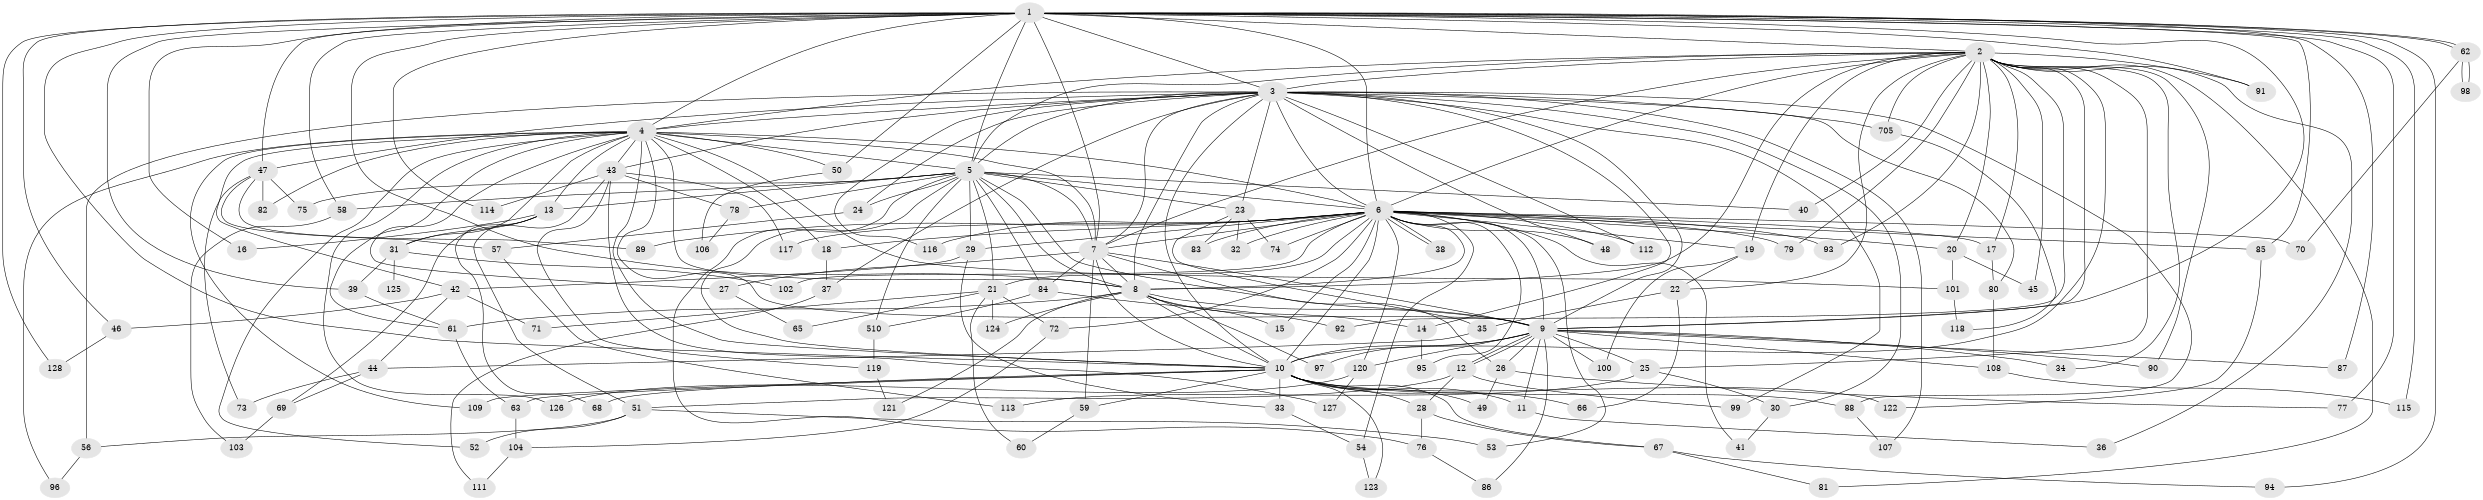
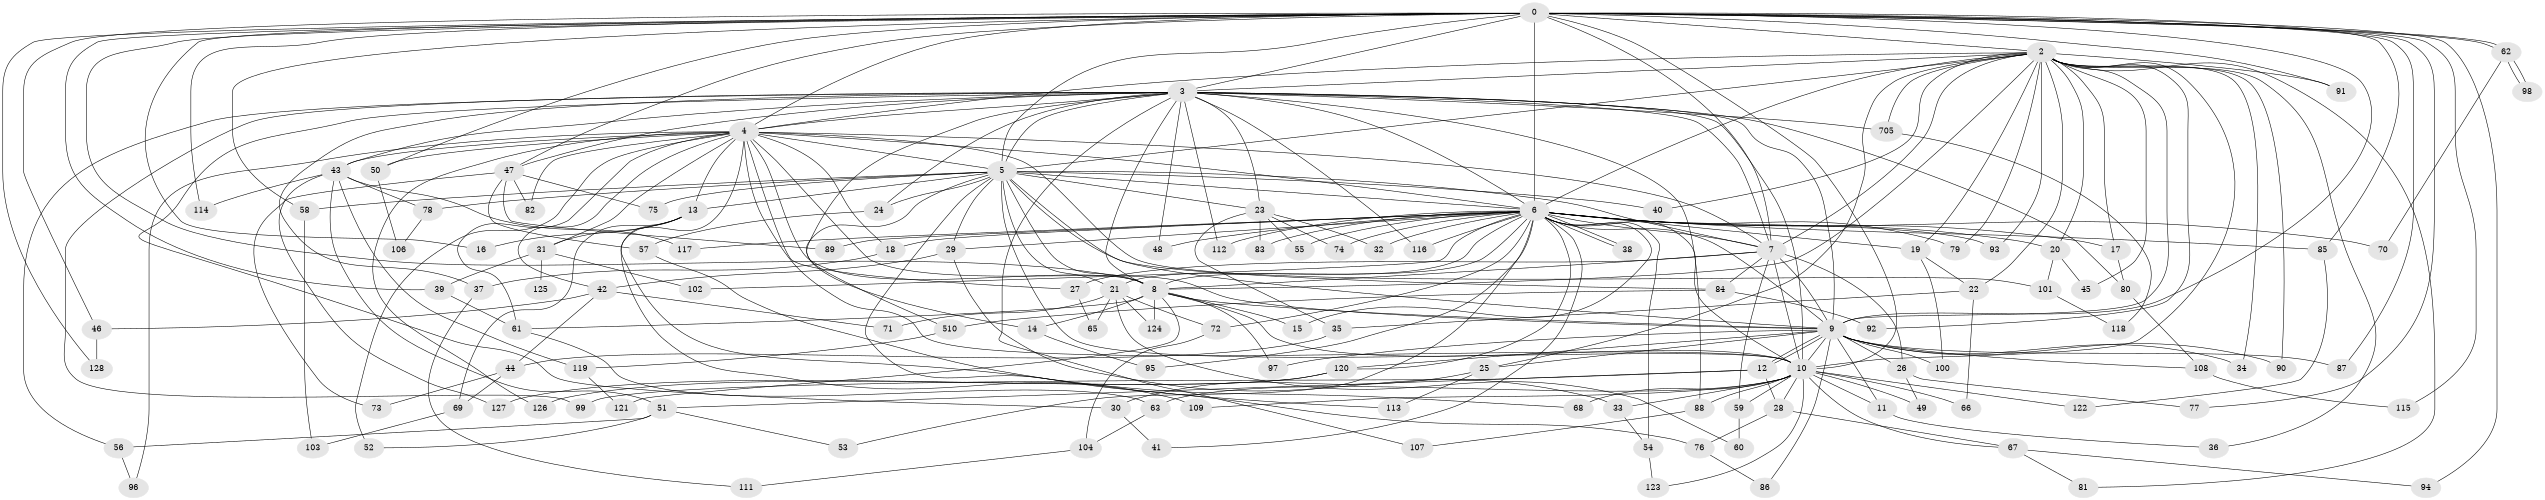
node "1": label "1" -> "0"
node "55": added
